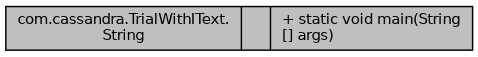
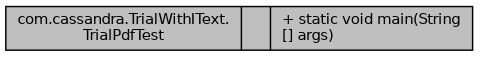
node "com.cassandra.TrialWithIText.": text "String" -> "TrialPdfTest"
